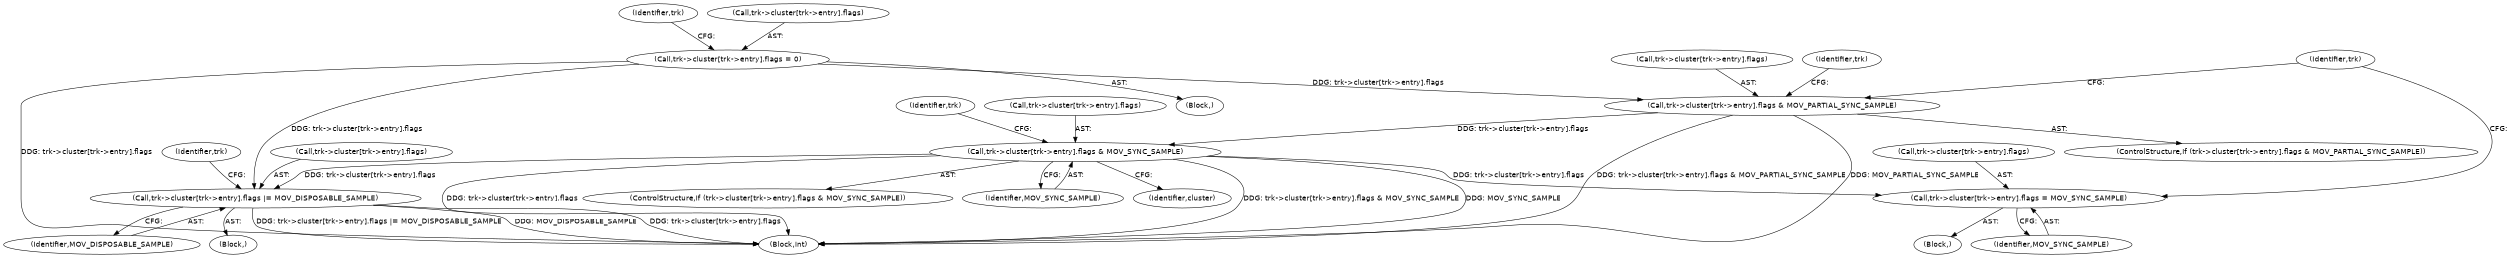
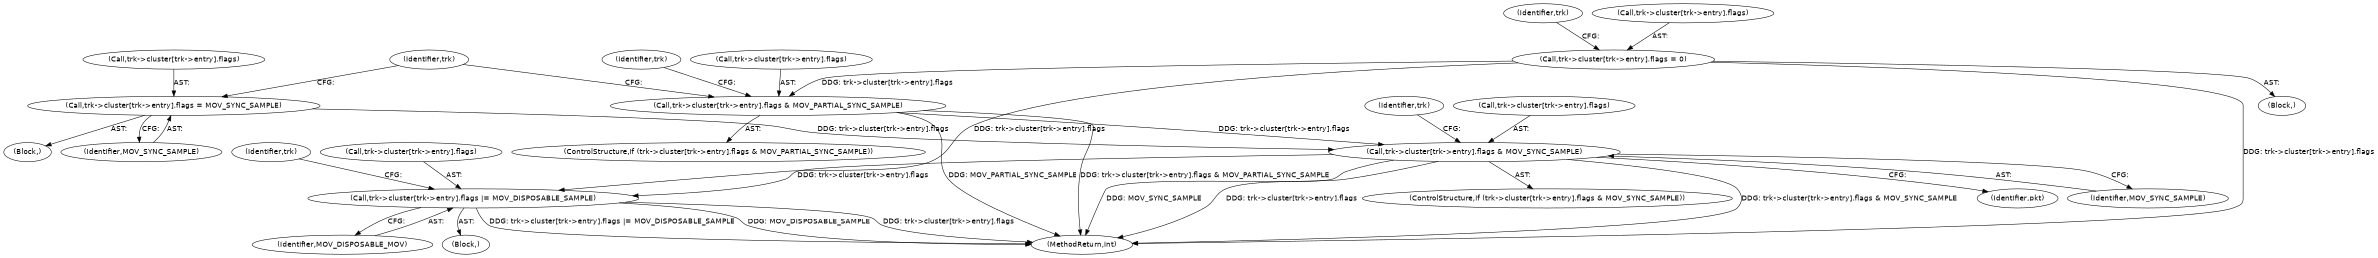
edge "(Call,trk->cluster[trk->entry].flags & MOV_SYNC_SAMPLE)" -> "(Call,trk->cluster[trk->entry].flags = MOV_SYNC_SAMPLE)": reversed
node "(Identifier,cluster)": label "(Identifier,cluster)" -> "(Identifier,pkt)"
node "(Identifier,MOV_DISPOSABLE_SAMPLE)": label "(Identifier,MOV_DISPOSABLE_SAMPLE)" -> "(Identifier,MOV_DISPOSABLE_MOV)"
node "(Block,int)": label "(Block,int)" -> "(MethodReturn,int)"
